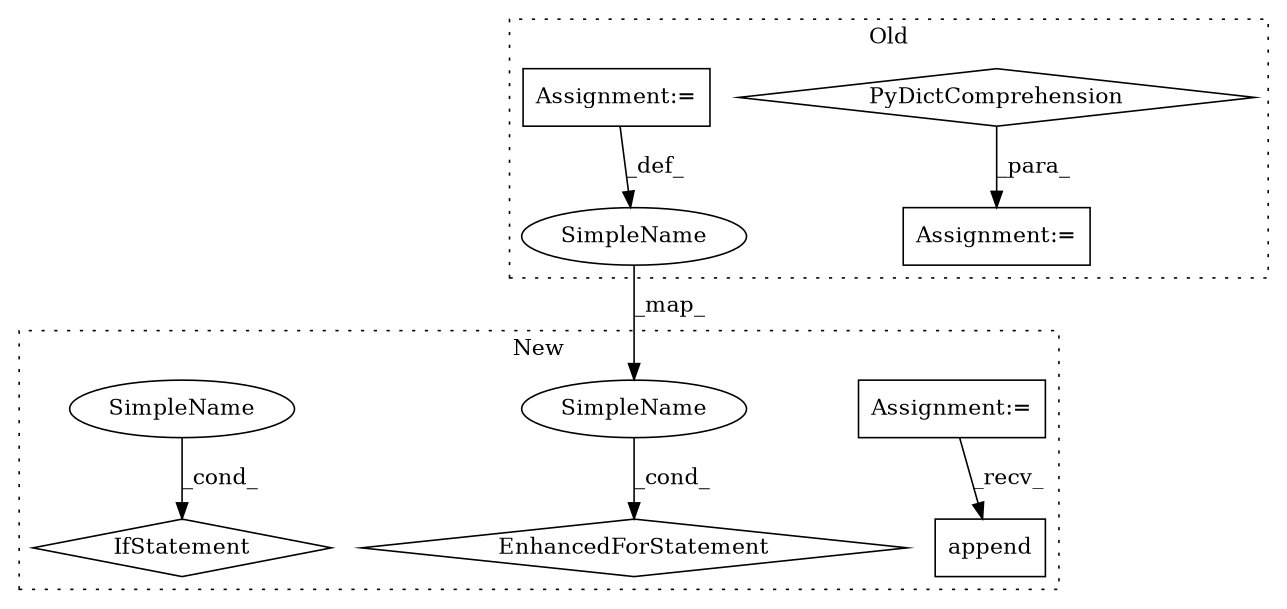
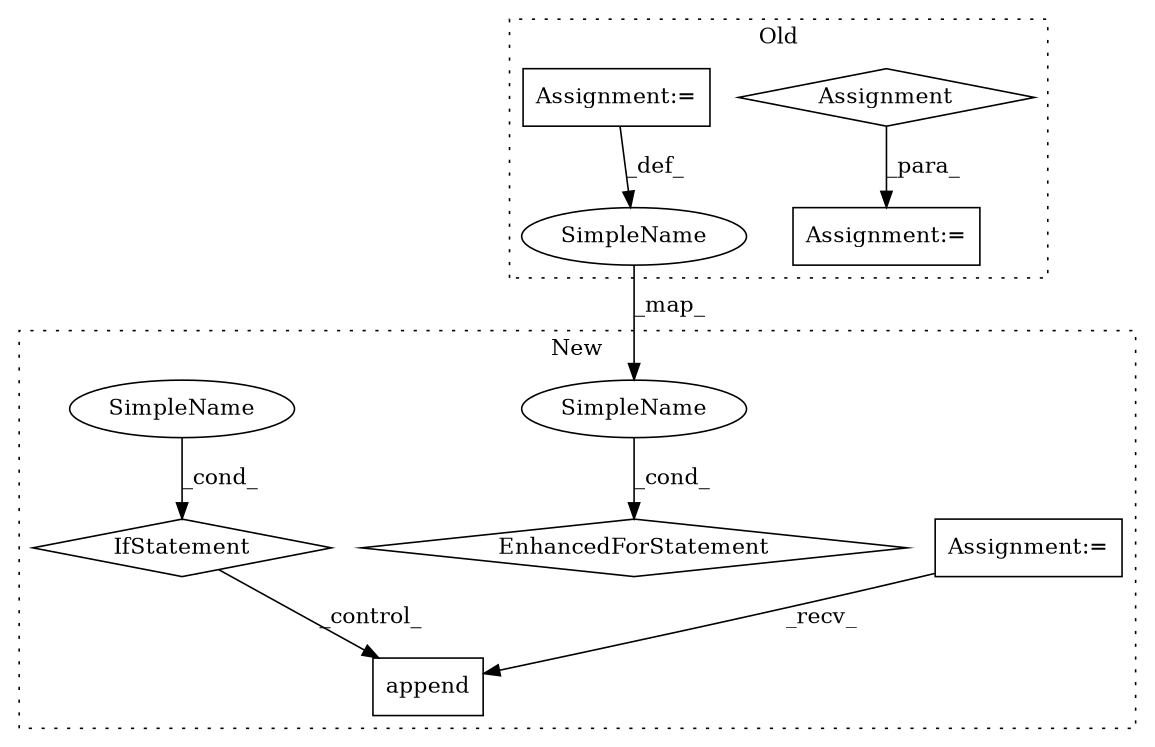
node "PyDictComprehension": label "PyDictComprehension" -> "Assignment"
edge "IfStatement" -> "append": added, label "_control_"
